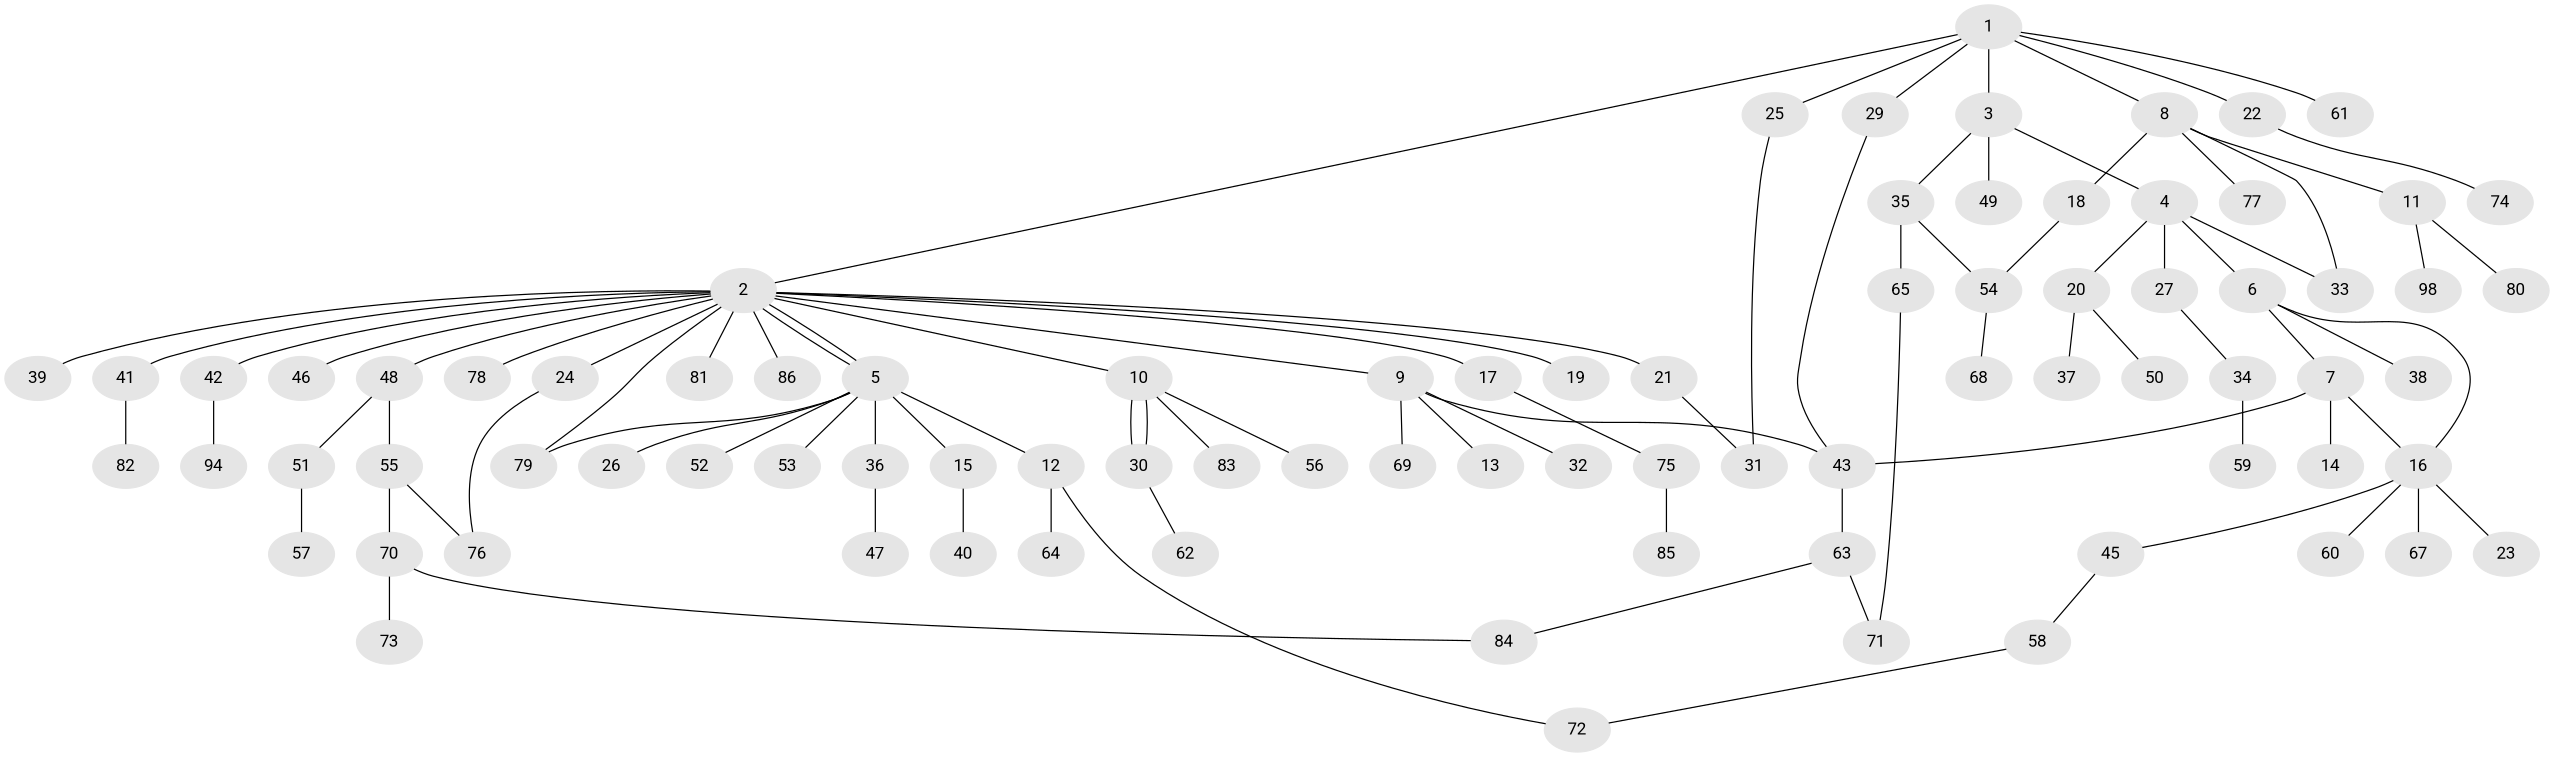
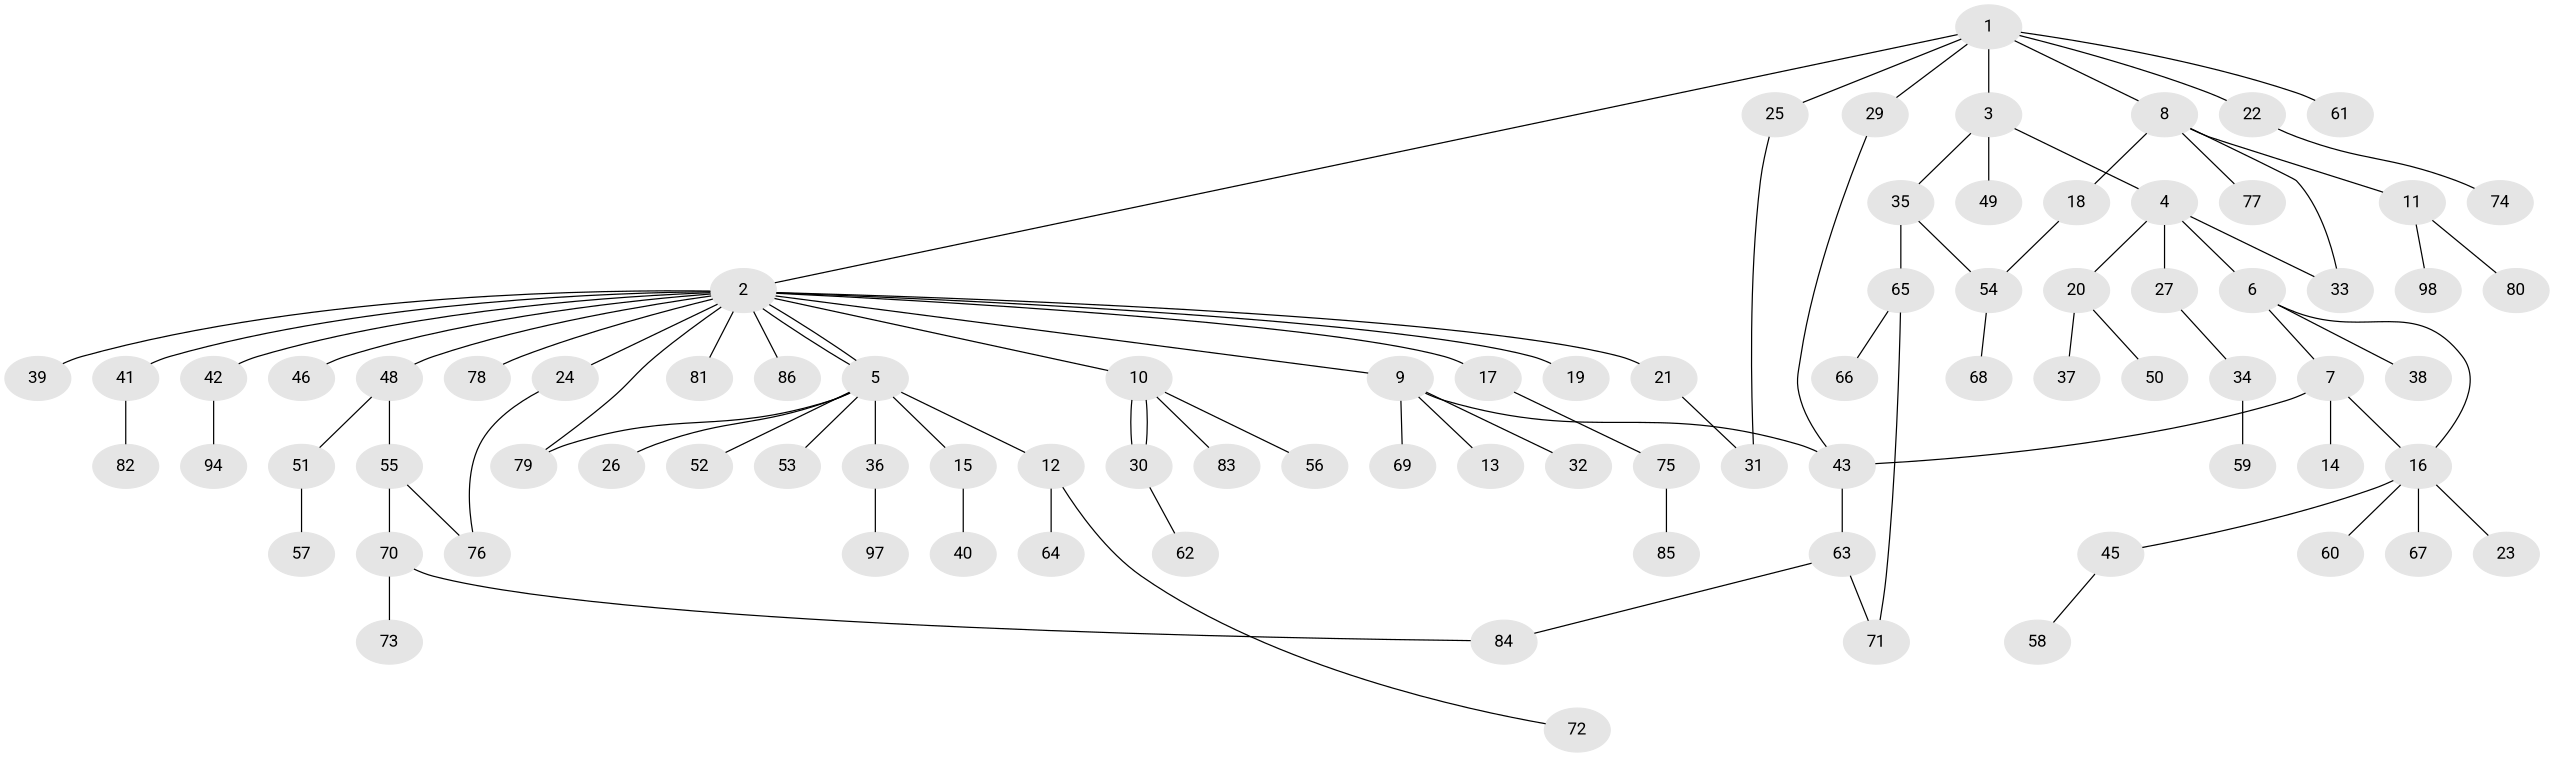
node "66": added
node "47": label "47" -> "97"
edge "58" -- "72": removed
